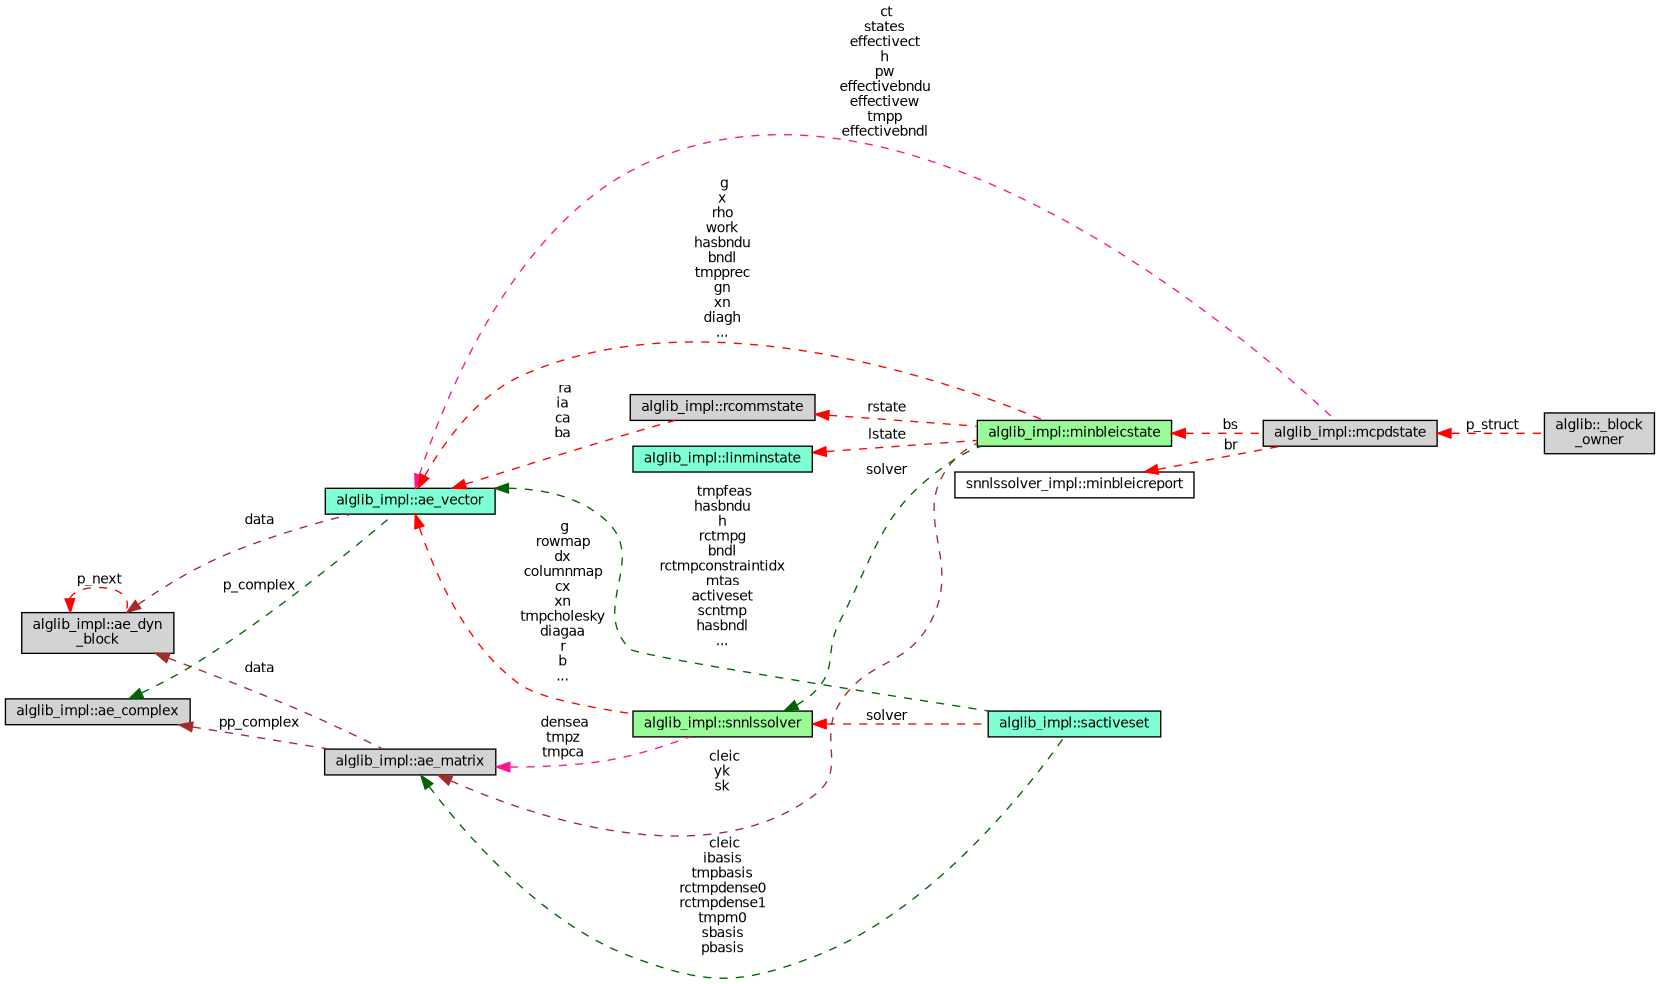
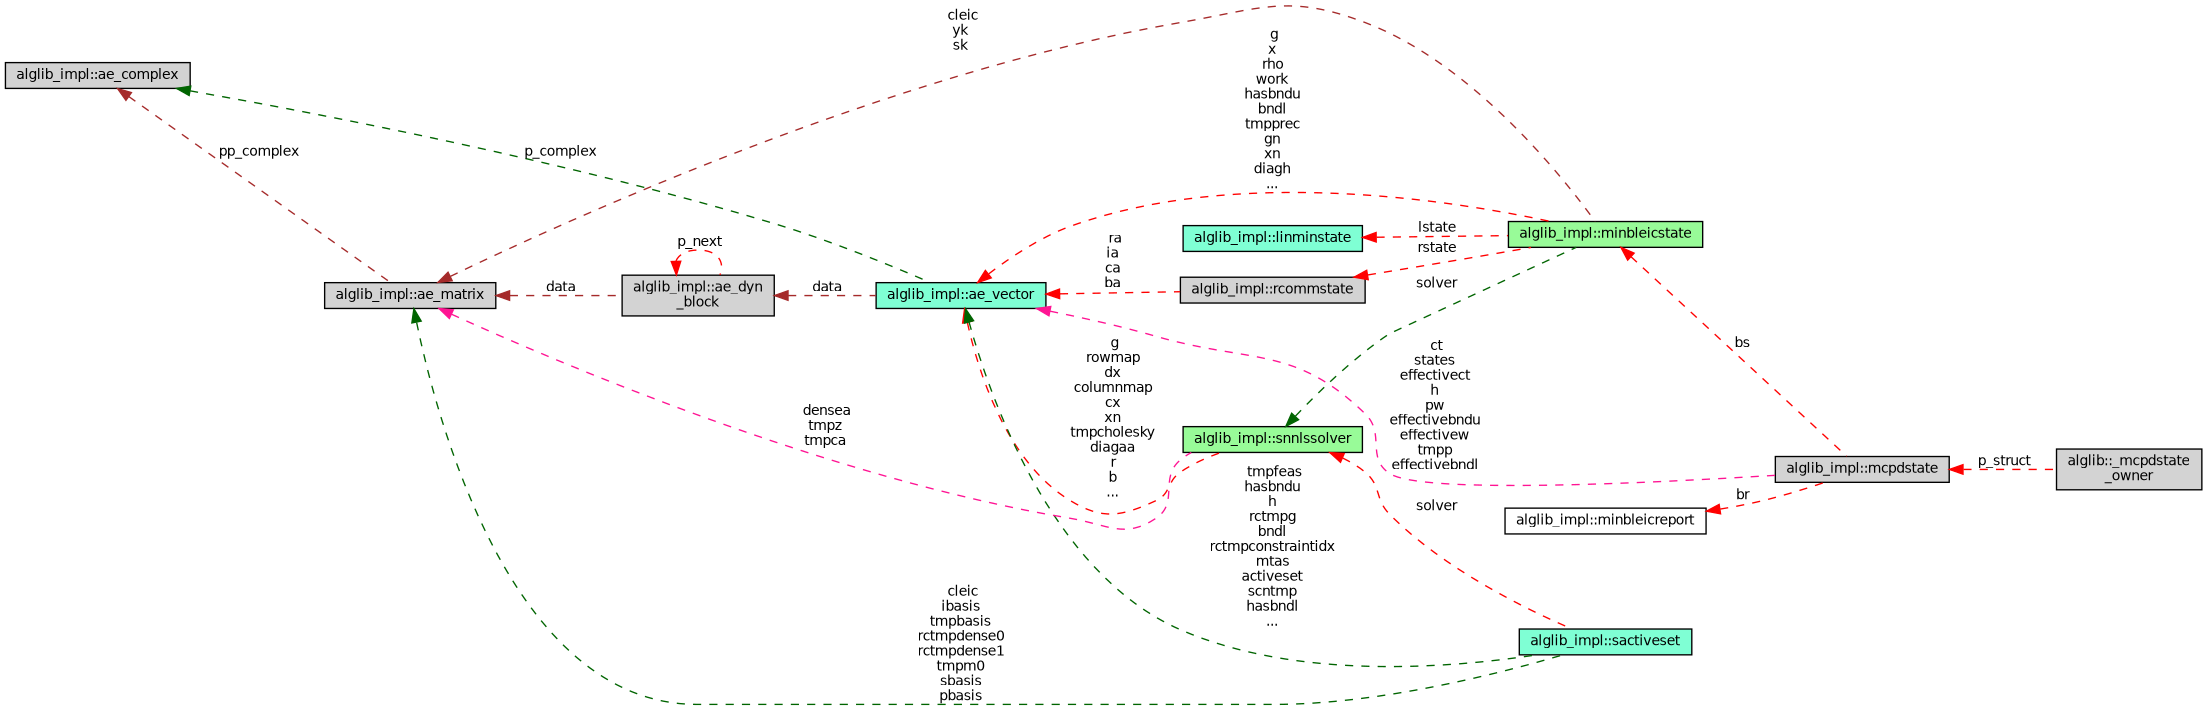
node "alglib::_block _owner": label "alglib::_block _owner" -> "alglib::_mcpdstate _owner"
node "snnlssolver_impl::minbleicreport": label "snnlssolver_impl::minbleicreport" -> "alglib_impl::minbleicreport"
edge "alglib_impl::ae_matrix" -> "alglib_impl::ae_dyn _block": reversed
